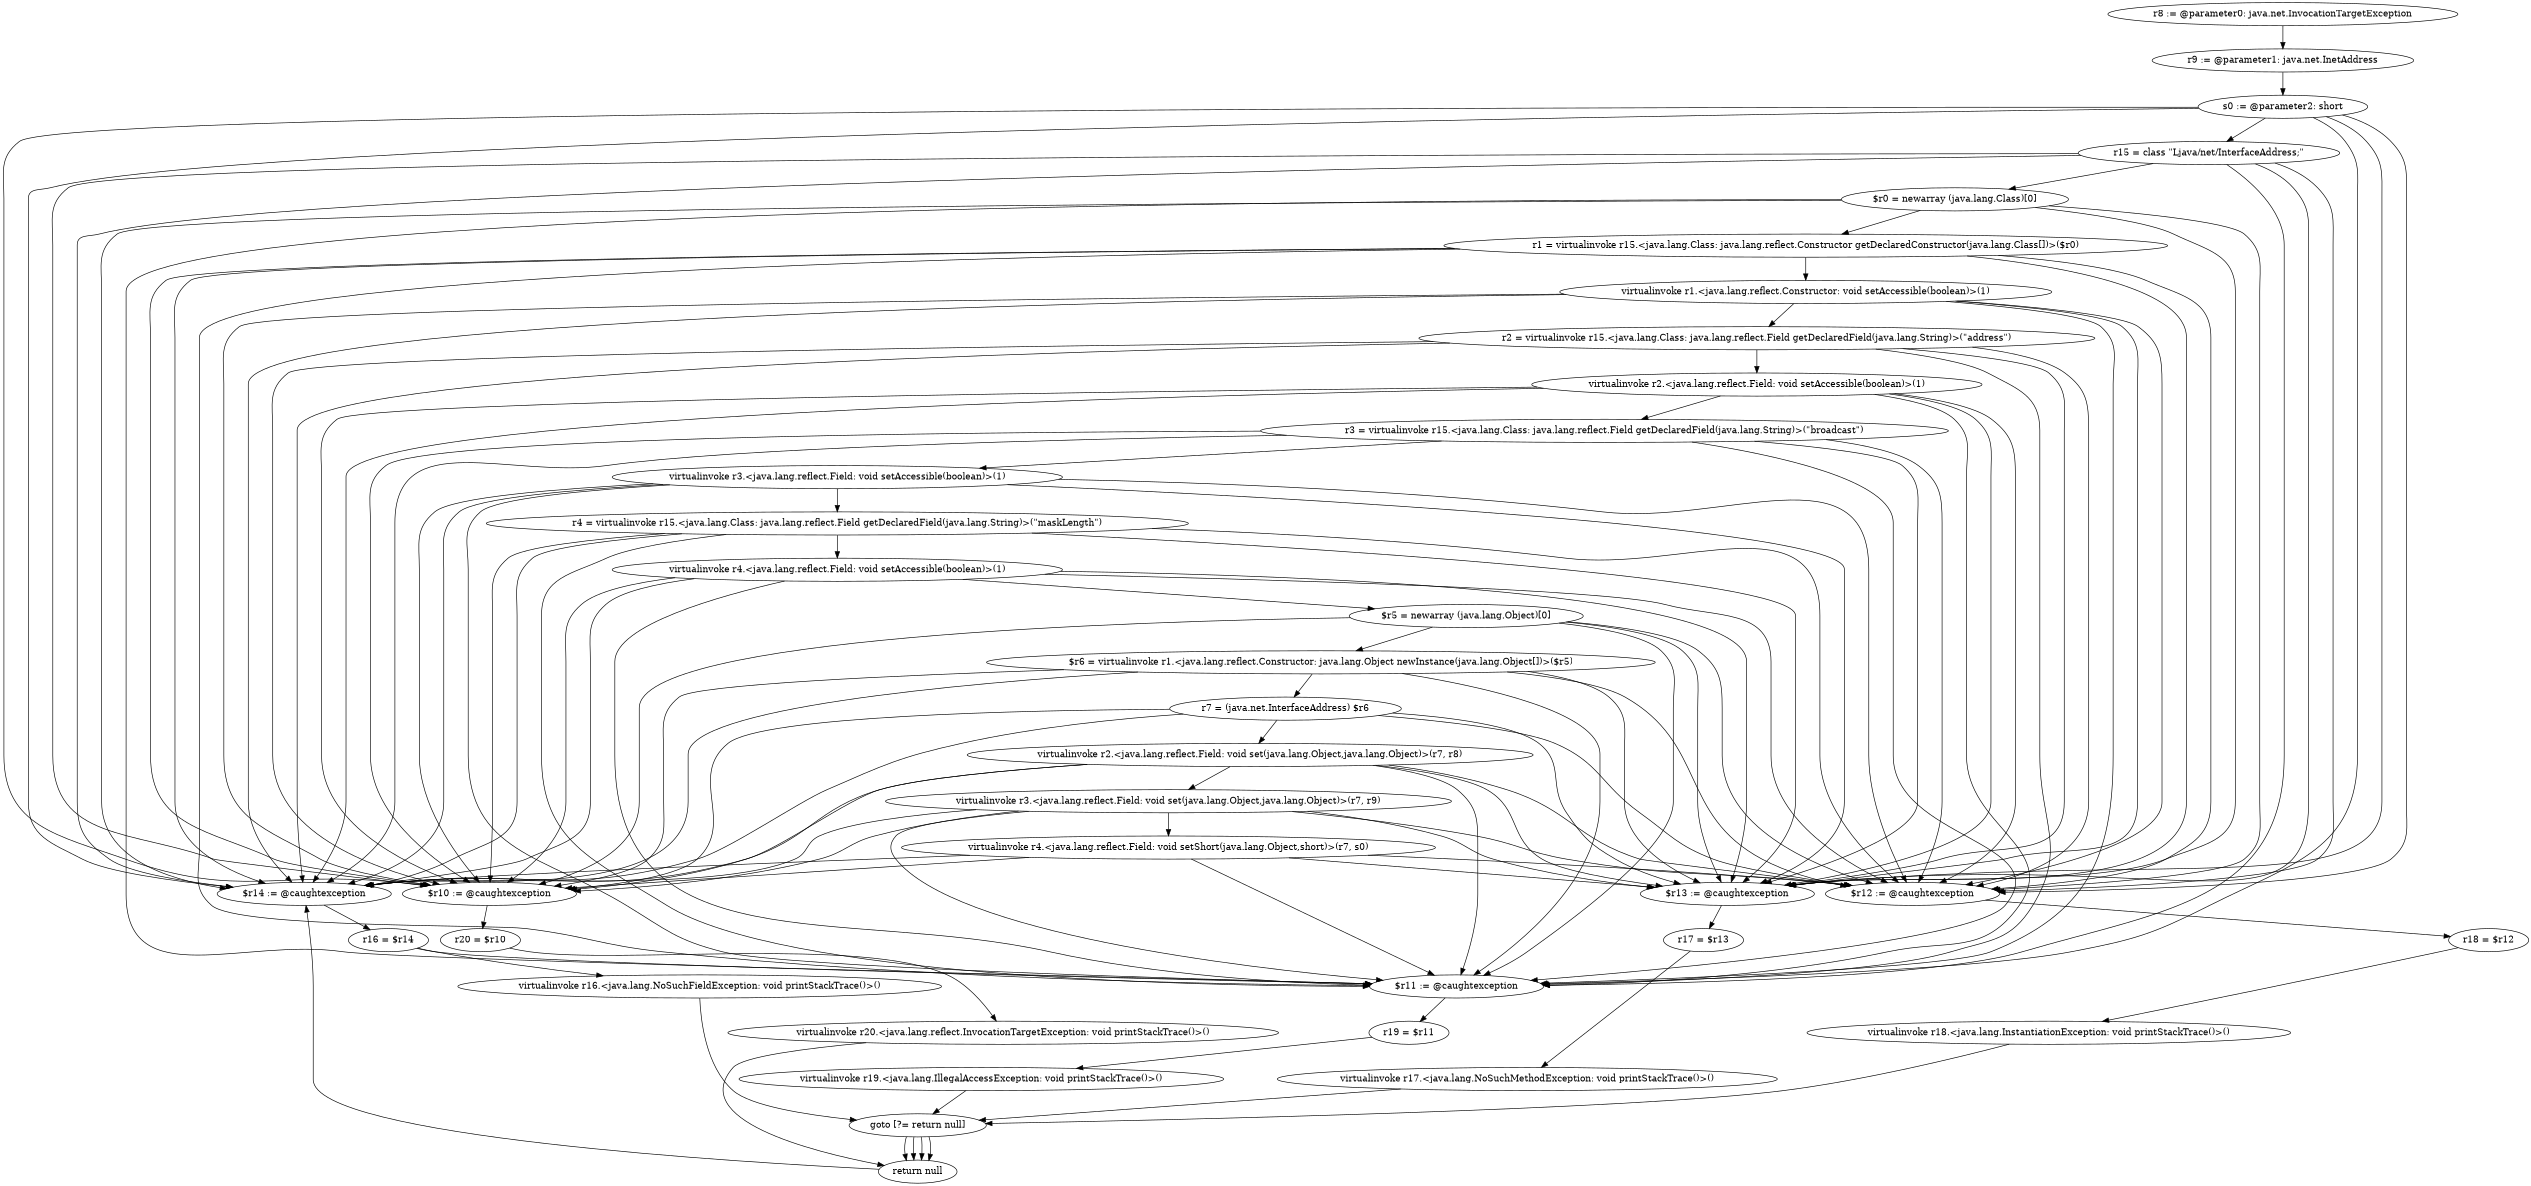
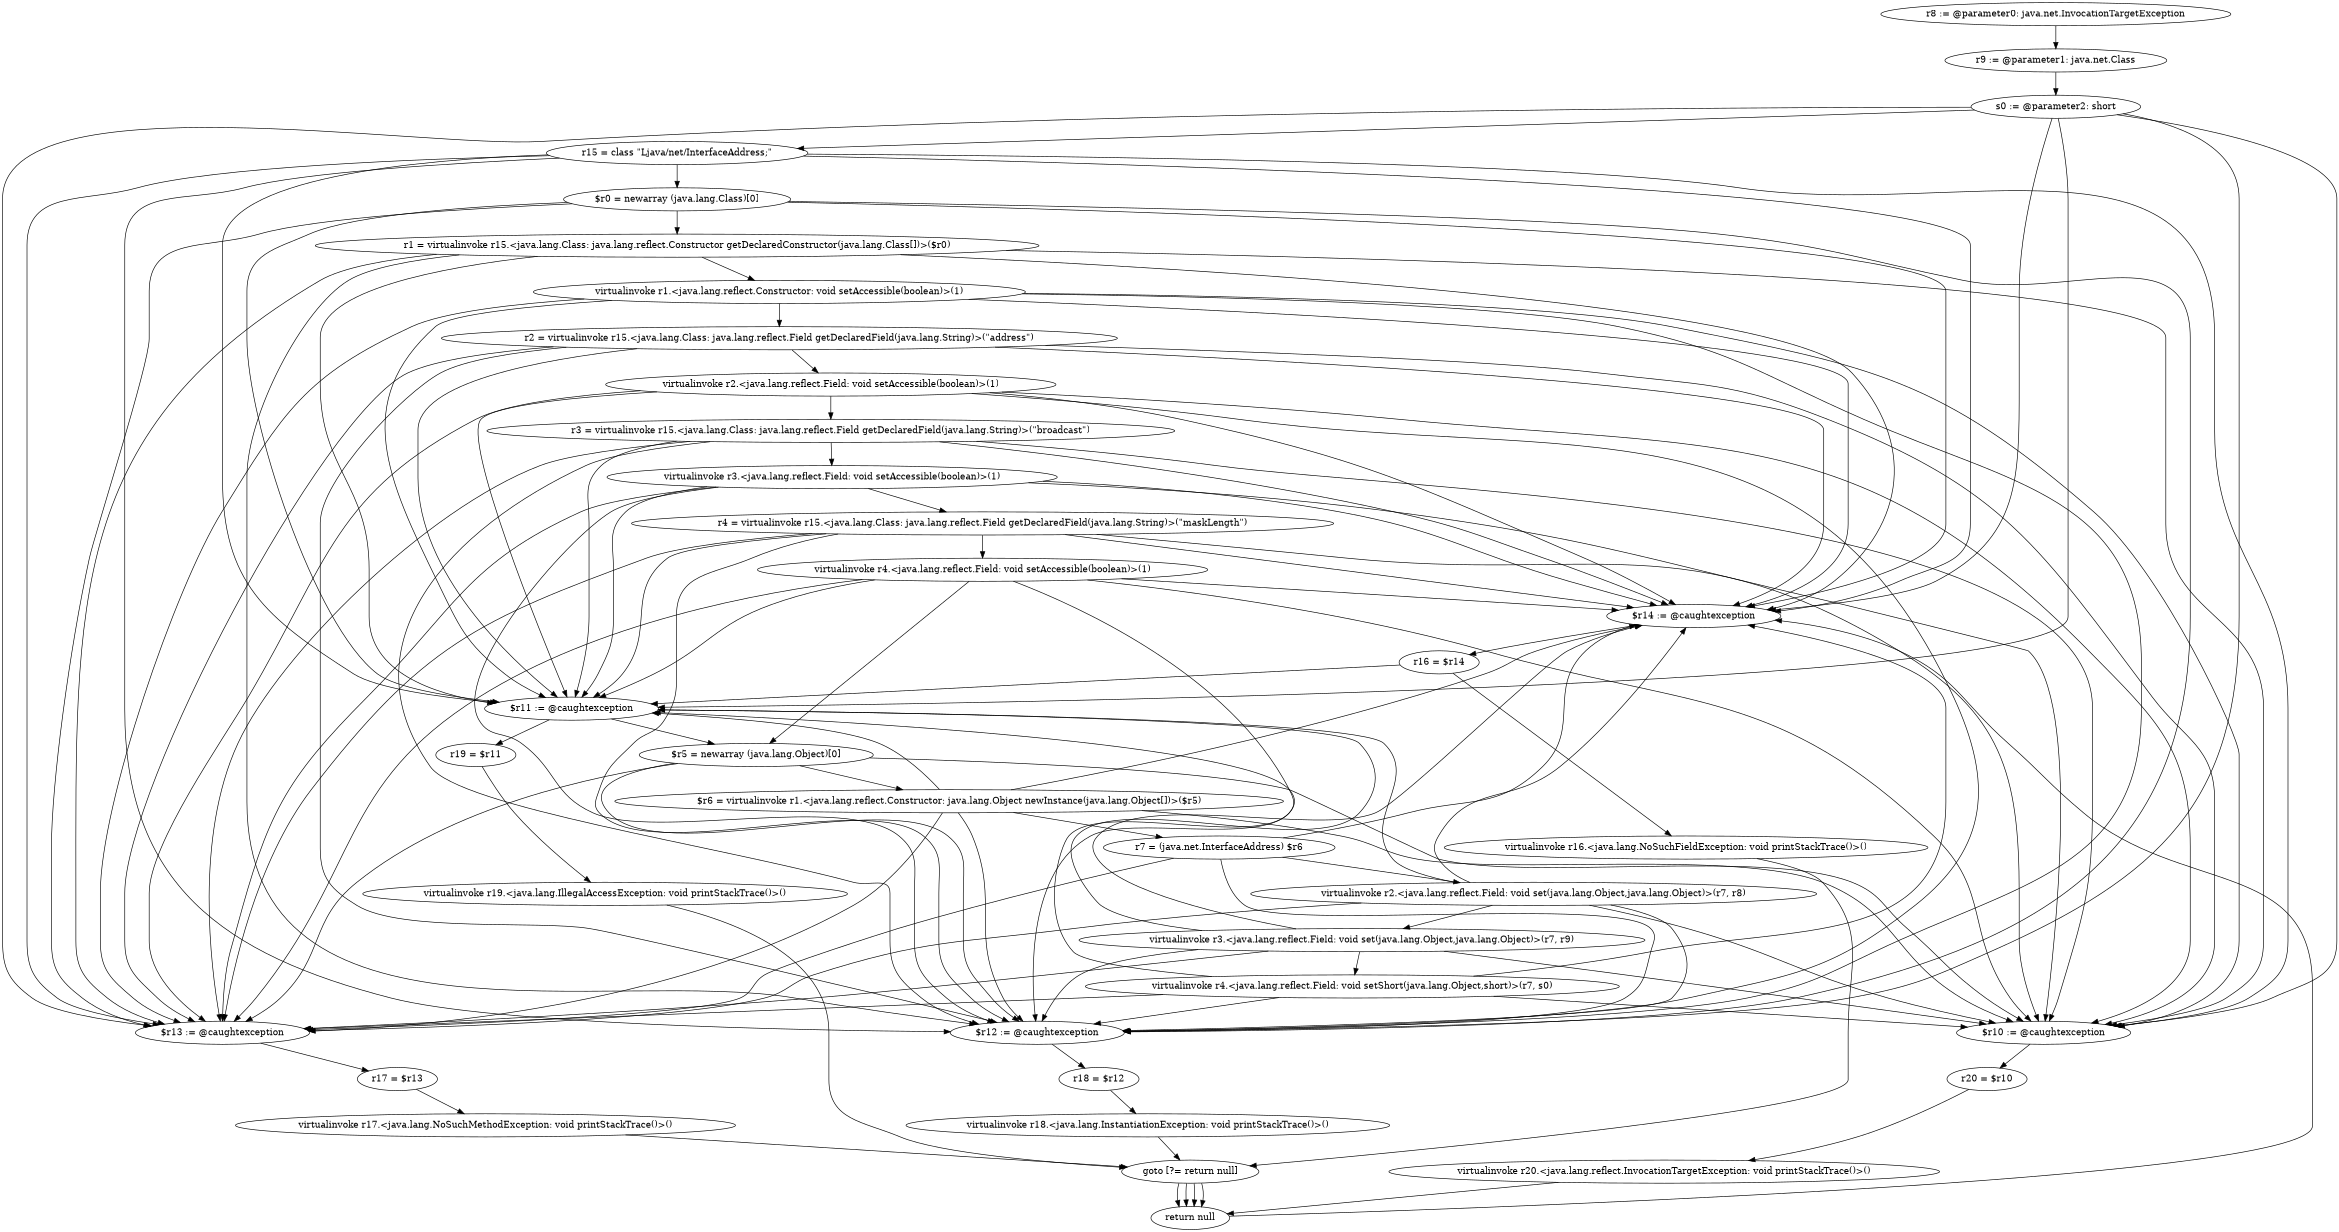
node "r9 := @parameter1: java.net.InetAddress": label "r9 := @parameter1: java.net.InetAddress" -> "r9 := @parameter1: java.net.Class"
edge "r7 = (java.net.InterfaceAddress) $r6" -> "$r10 := @caughtexception": removed
edge "$r5 = newarray (java.lang.Object)[0]" -> "$r11 := @caughtexception": reversed
